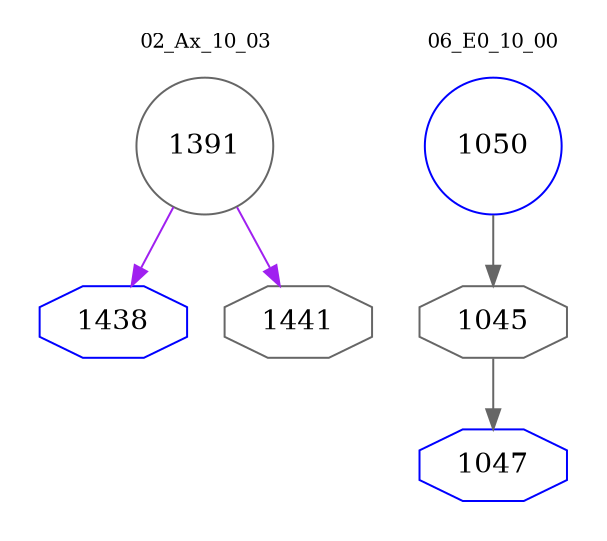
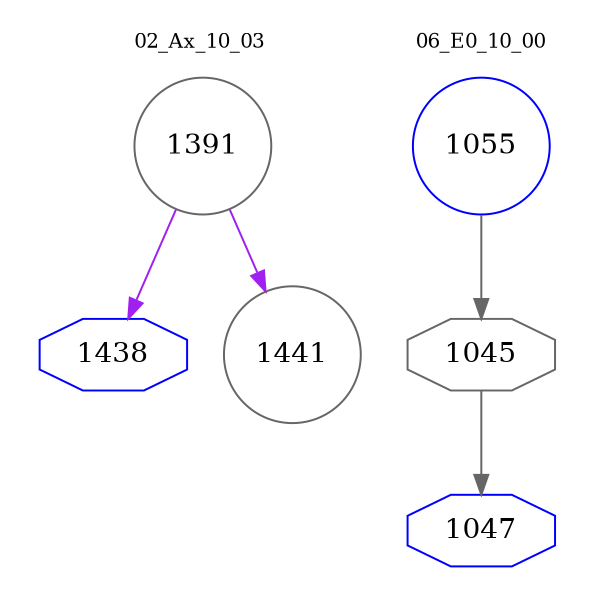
node "1050": label "1050" -> "1055"
node "1441": shape octagon -> circle
